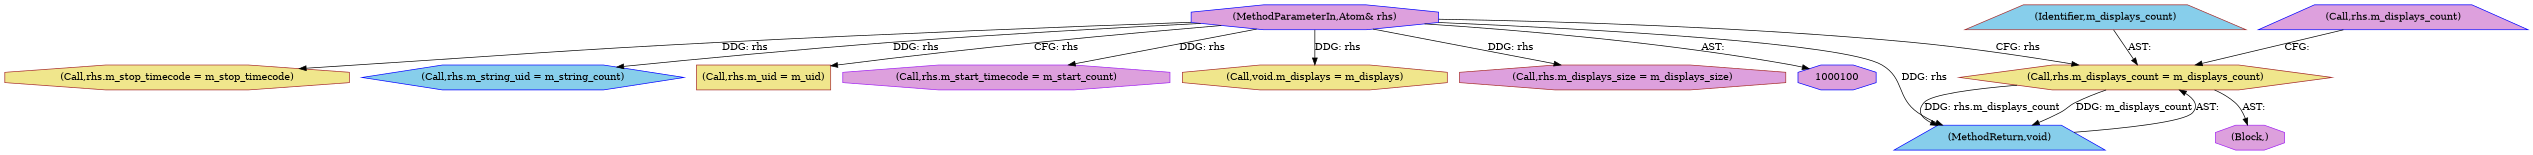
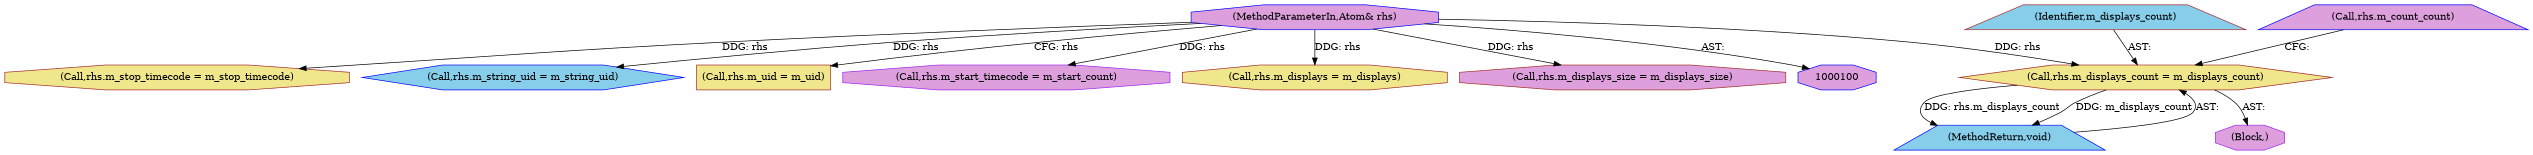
node "(Call,rhs.m_displays_count)": label "(Call,rhs.m_displays_count)" -> "(Call,rhs.m_count_count)"
edge "(MethodParameterIn,Atom& rhs)" -> "(MethodReturn,void)": removed, label "DDG: rhs"
edge "(MethodParameterIn,Atom& rhs)" -> "(Call,rhs.m_displays_count = m_displays_count)": label "CFG: rhs" -> "DDG: rhs"
node "(Call,rhs.m_string_uid = m_string_count)": label "(Call,rhs.m_string_uid = m_string_count)" -> "(Call,rhs.m_string_uid = m_string_uid)"
node "(Call,void.m_displays = m_displays)": label "(Call,void.m_displays = m_displays)" -> "(Call,rhs.m_displays = m_displays)"
